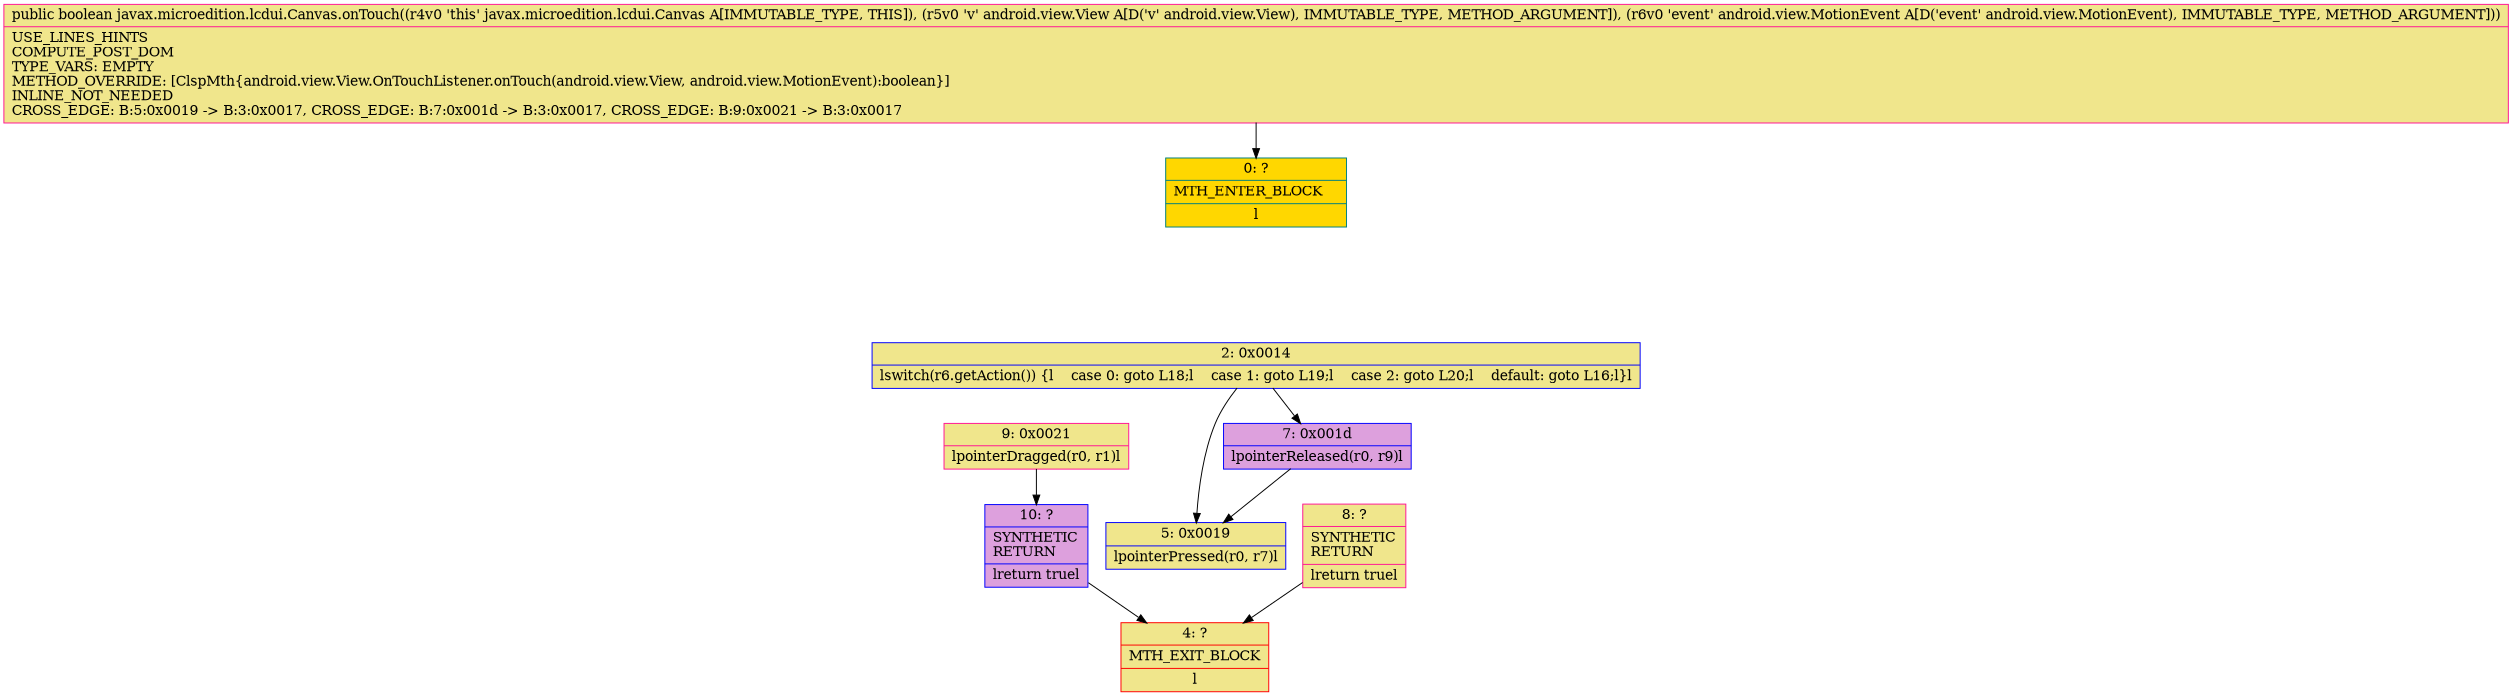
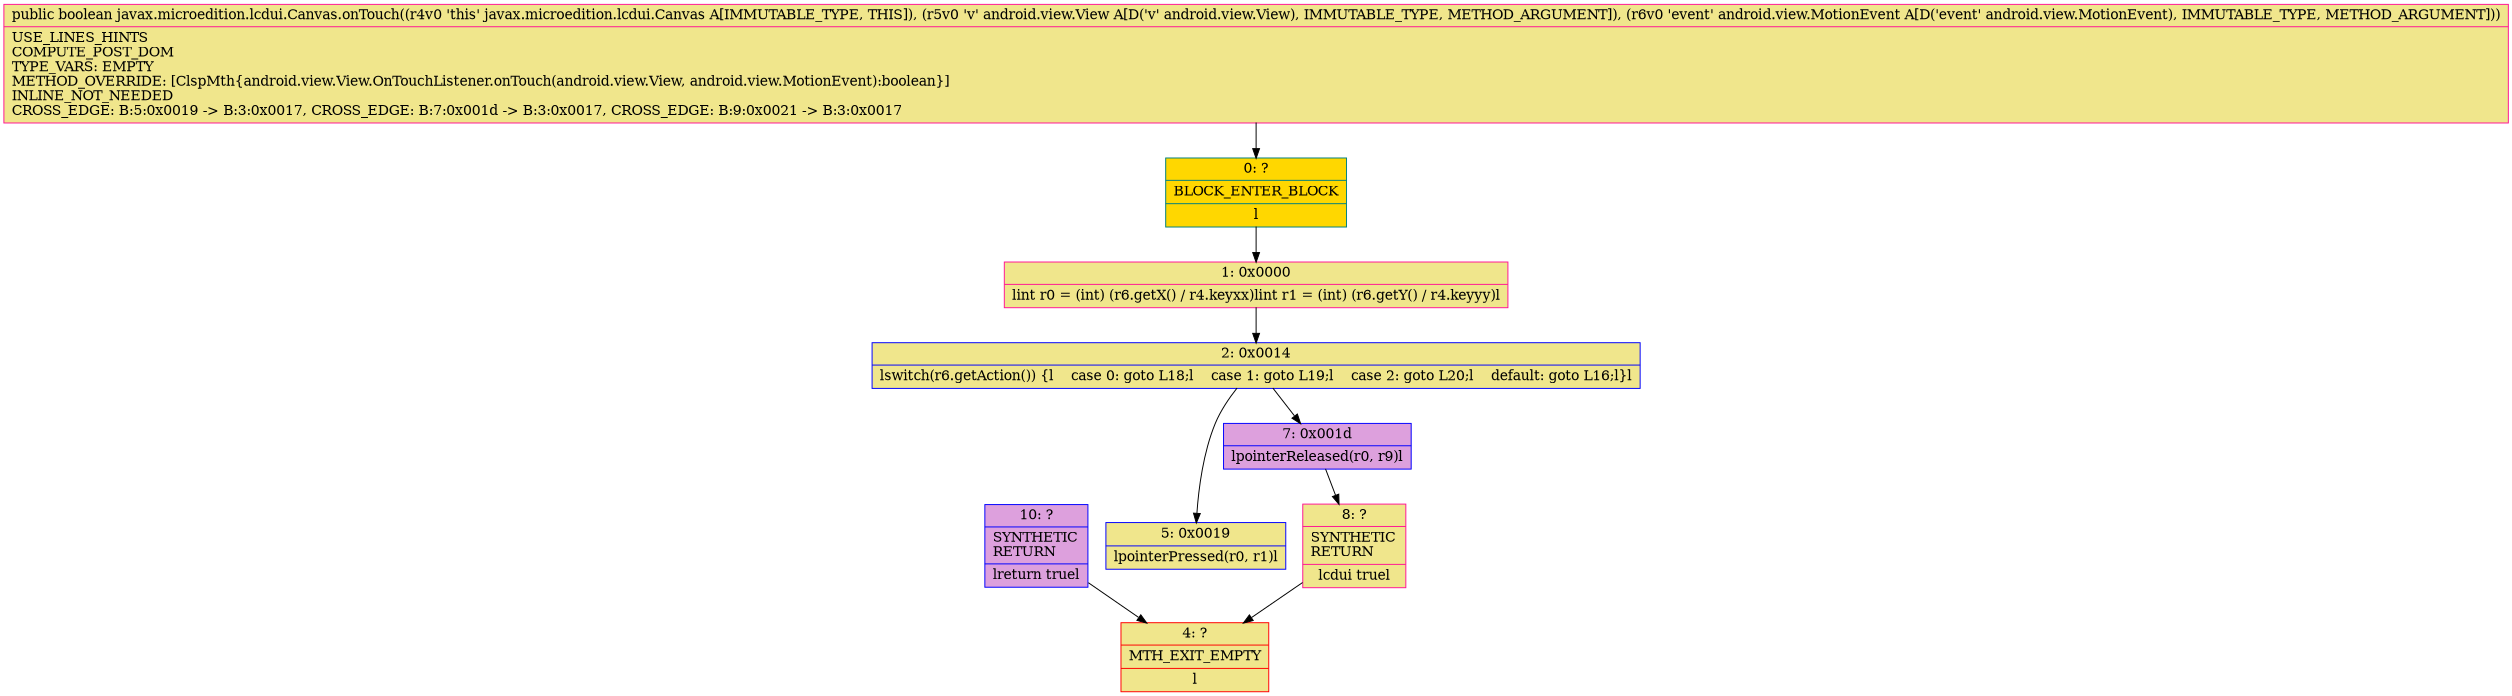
node "0: ?": text "MTH_ENTER_BLOCK" -> "BLOCK_ENTER_BLOCK"
node "1: 0x0000": added
node "9: 0x0021": removed
edge "7: 0x001d" -> "5: 0x0019": now "7: 0x001d" -> "8: ?"
node "5: 0x0019": text "lpointerPressed(r0, r7)l" -> "lpointerPressed(r0, r1)l"
node "8: ?": text "lreturn truel" -> "lcdui truel"
node "4: ?": text "MTH_EXIT_BLOCK" -> "MTH_EXIT_EMPTY"
